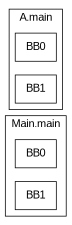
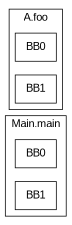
cluster "A.main": label "A.main" -> "A.foo"
